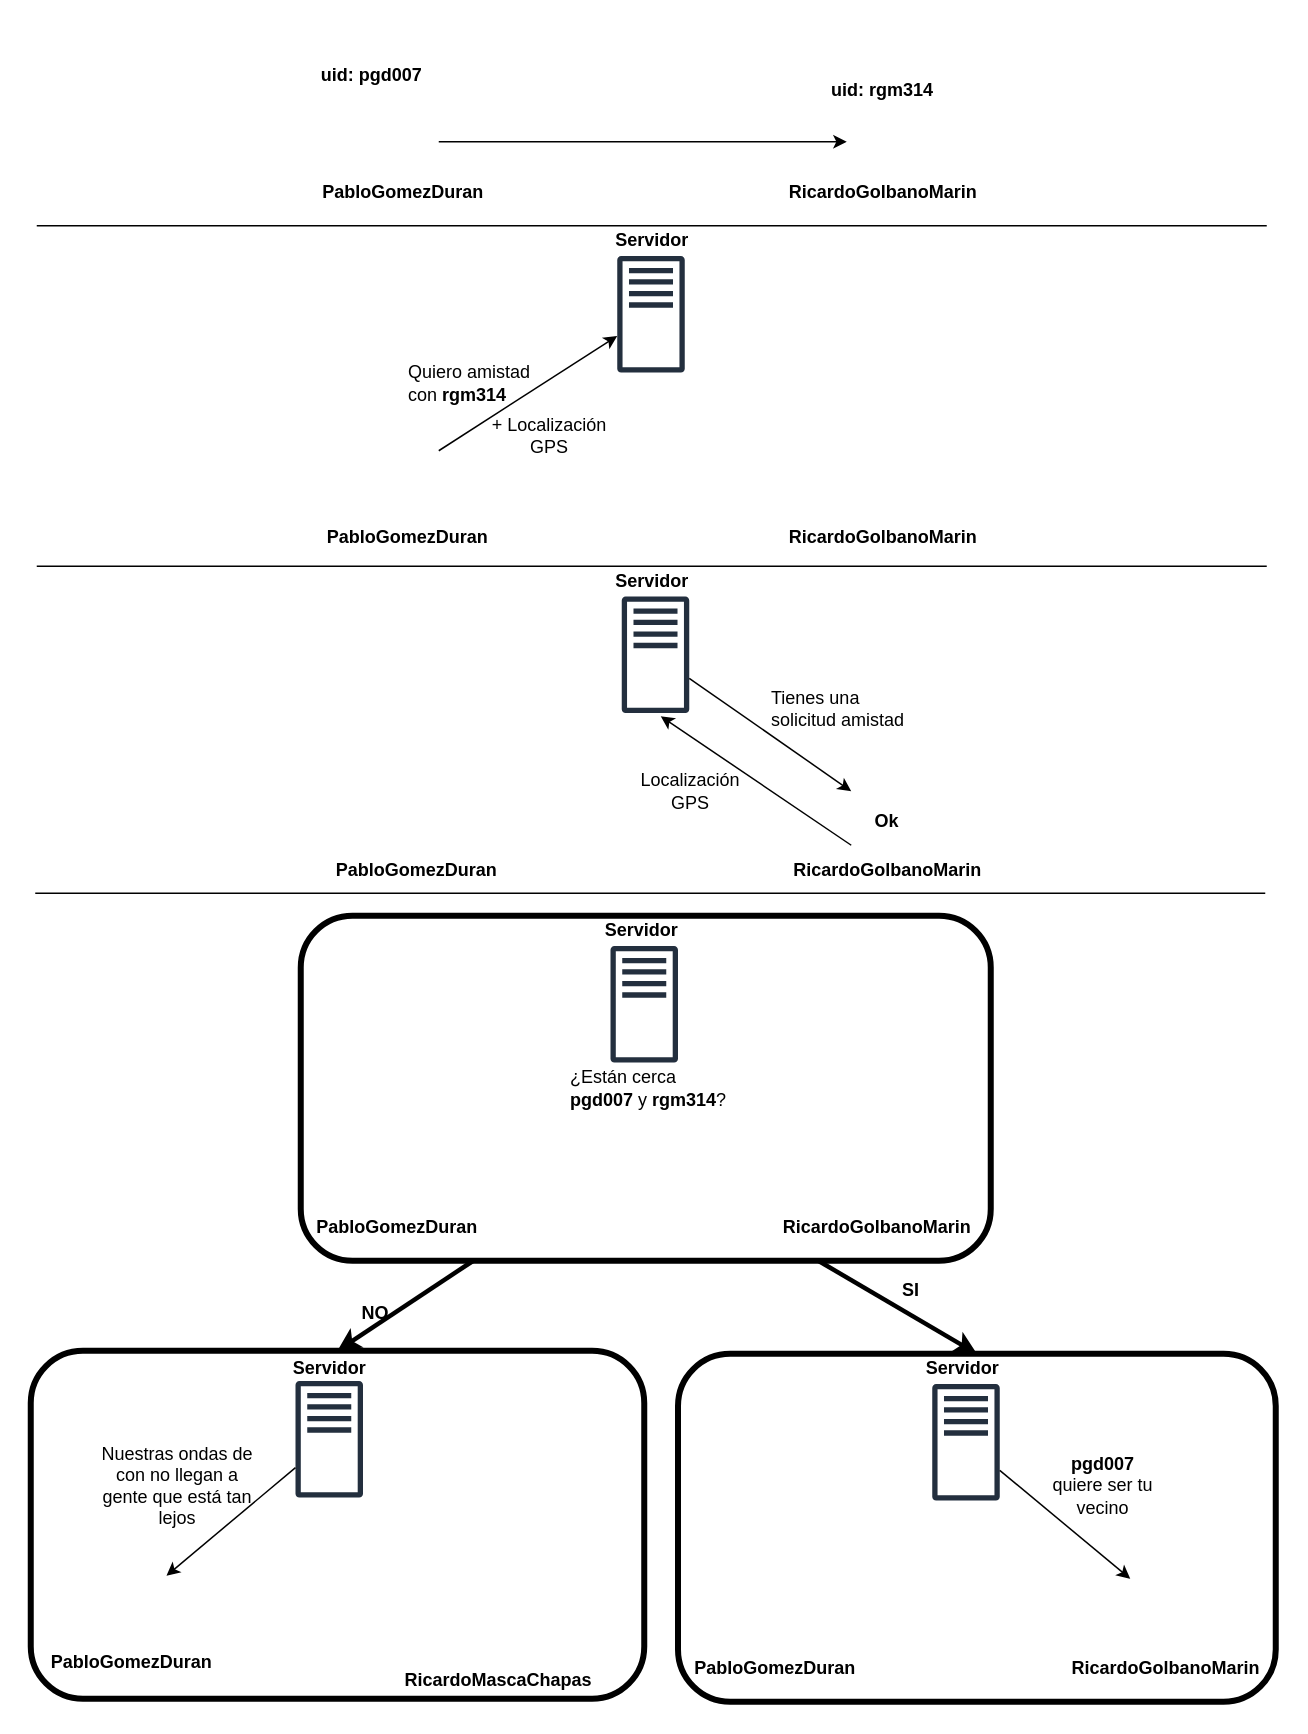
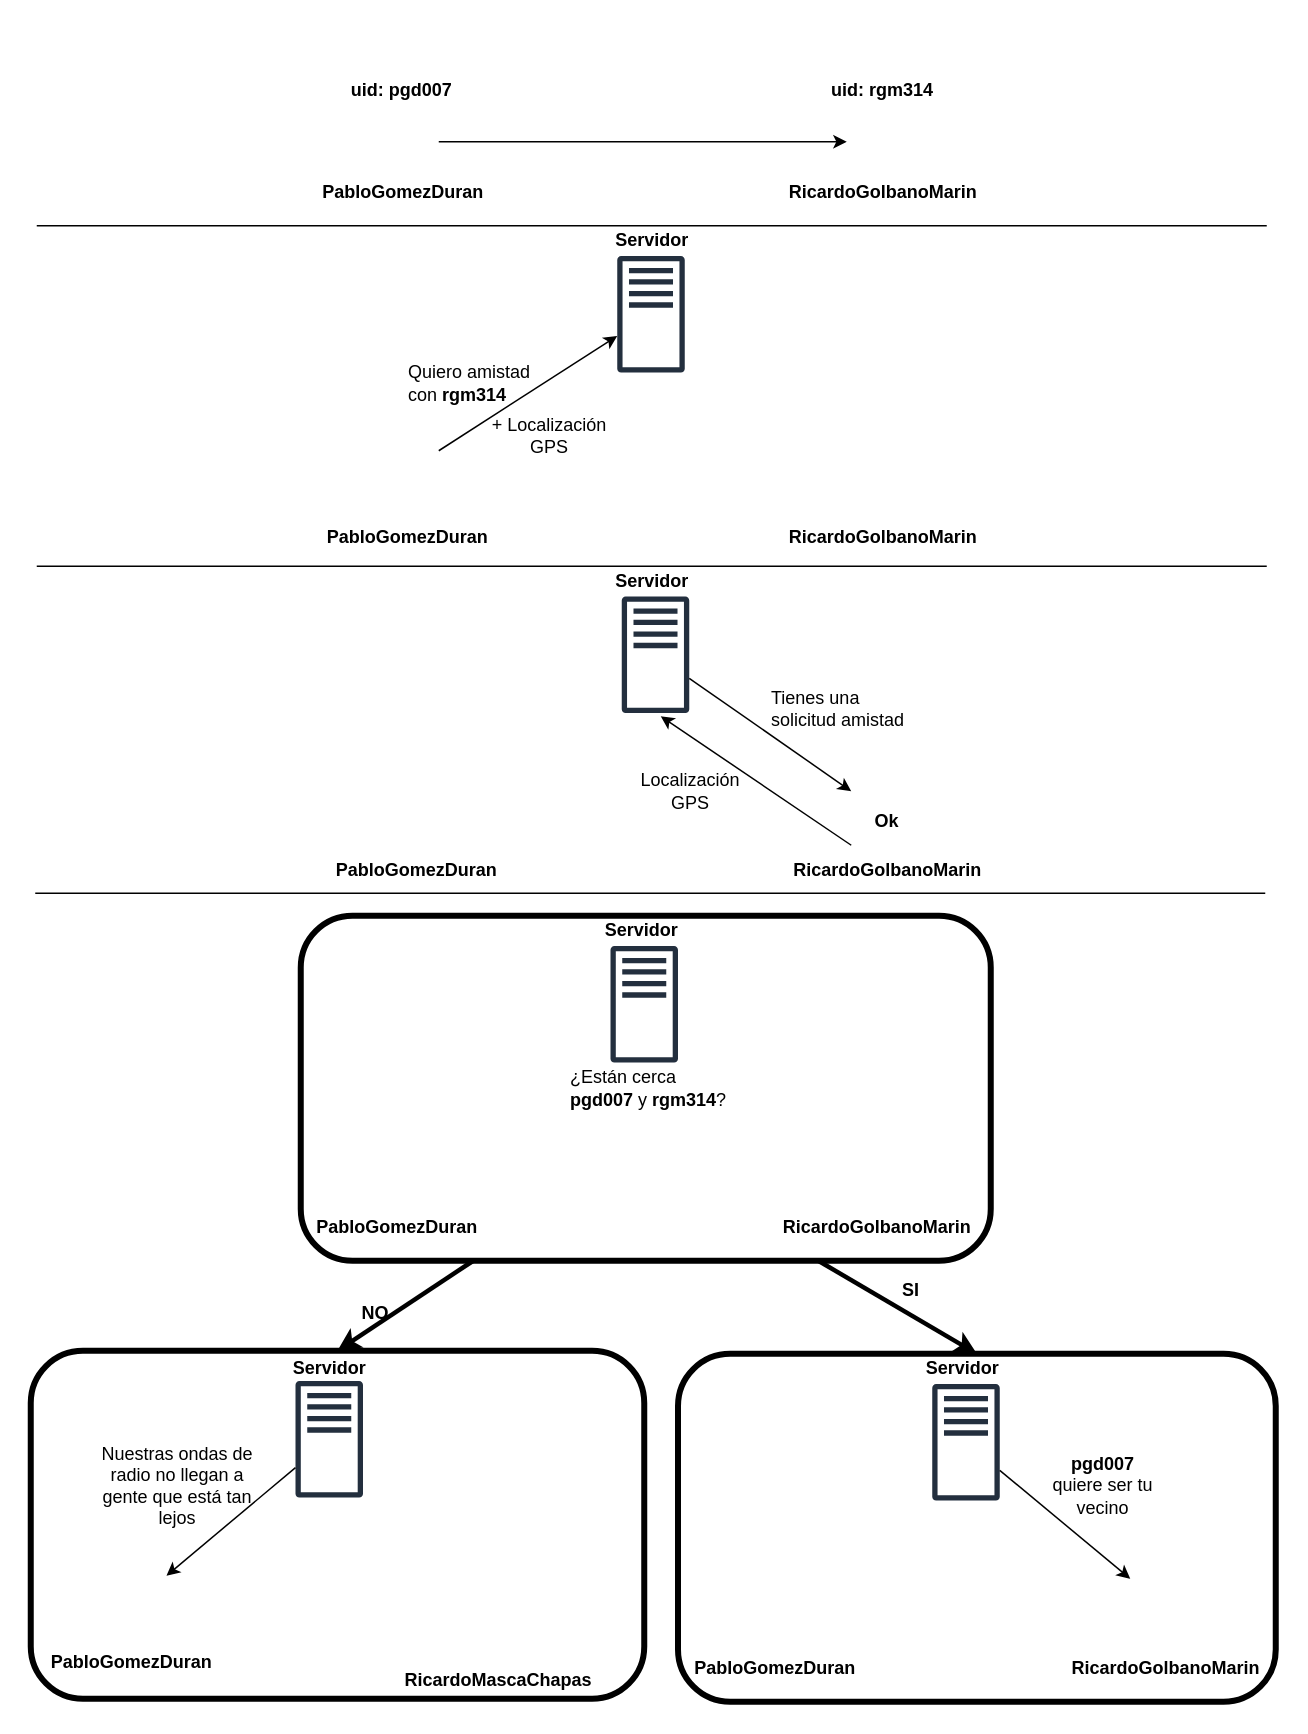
node "uid: pgd007": moved (372, 76) -> (402, 91)
node "Nuestras ondas de con no llegan a gente que está tan lejos": label "Nuestras ondas de con no llegan a gente que está tan lejos" -> "Nuestras ondas de radio no llegan a gente que está tan lejos"
